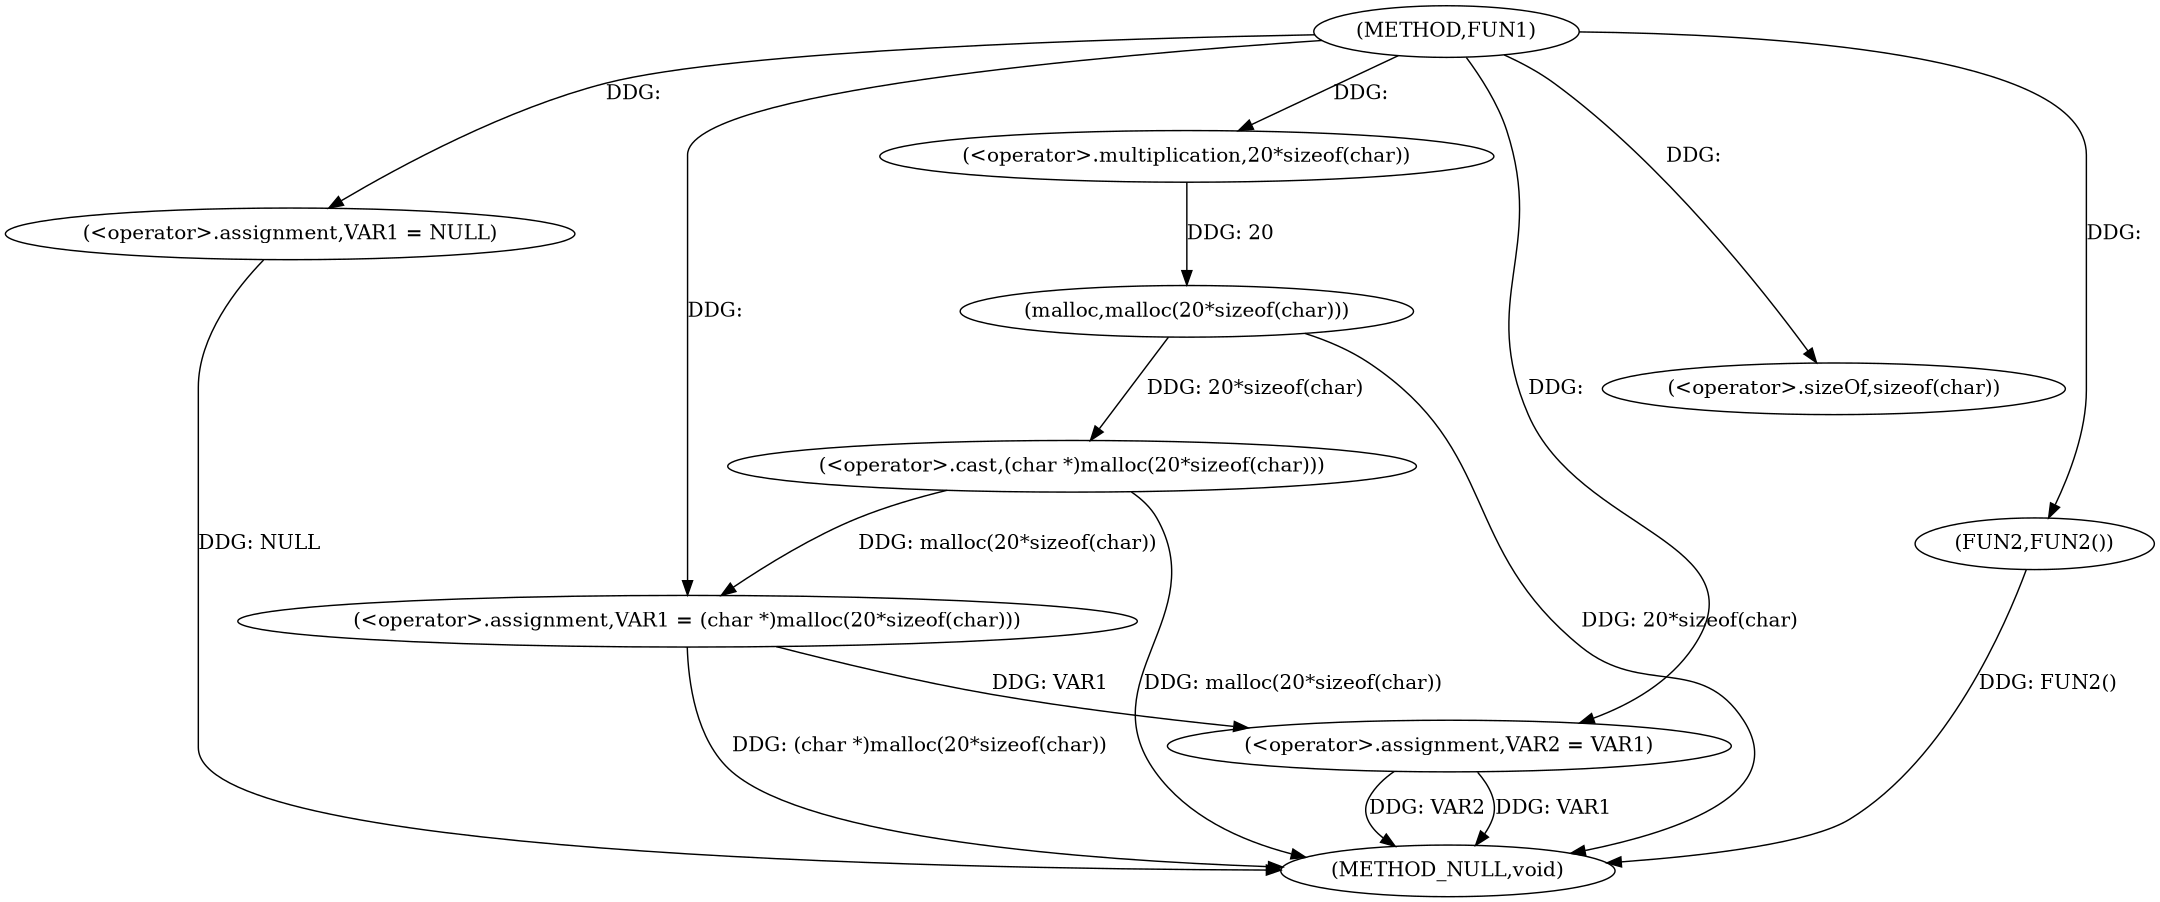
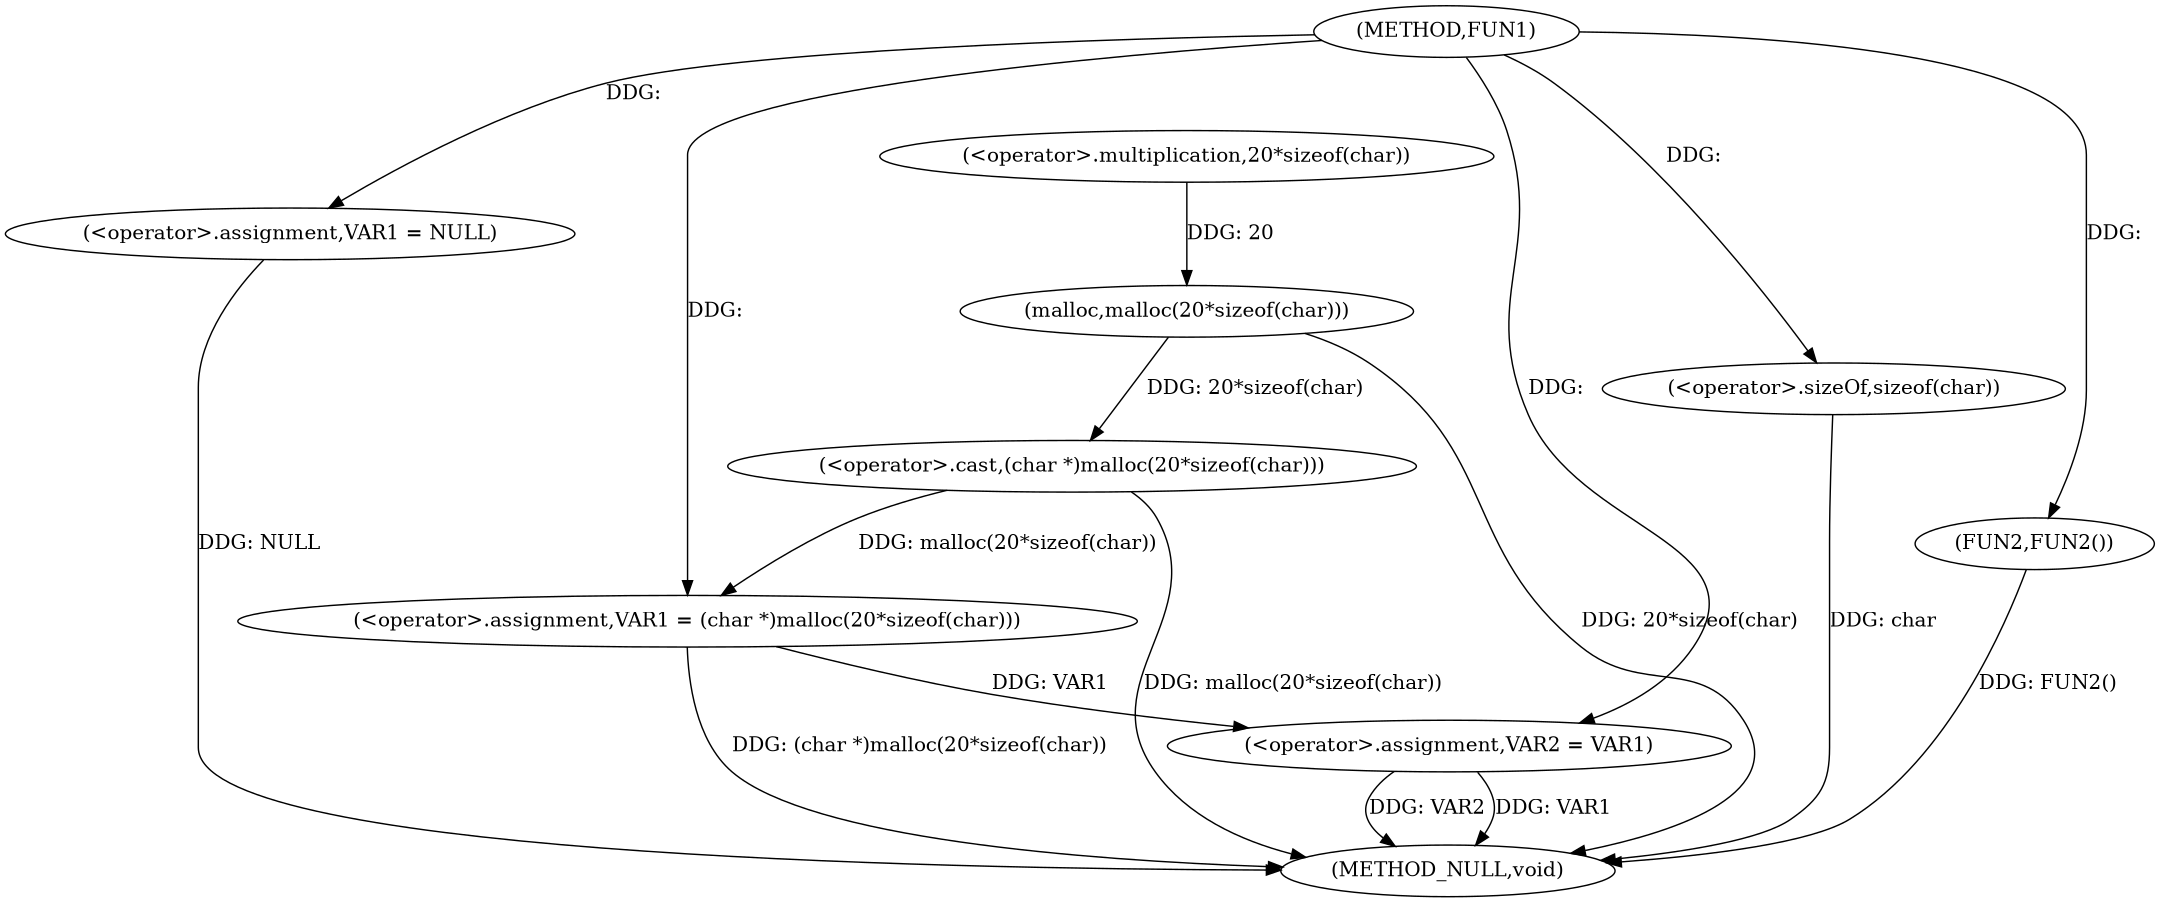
edge "(METHOD,FUN1)" -> "(<operator>.multiplication,20*sizeof(char))": removed, label "DDG:"
edge "(<operator>.sizeOf,sizeof(char))" -> "(METHOD_NULL,void)": added, label "DDG: char"
